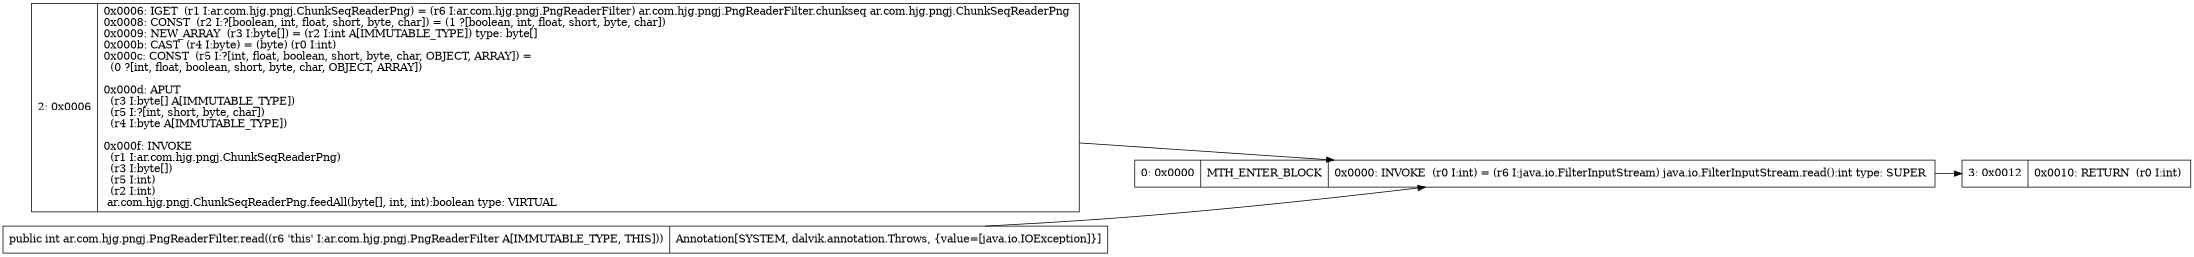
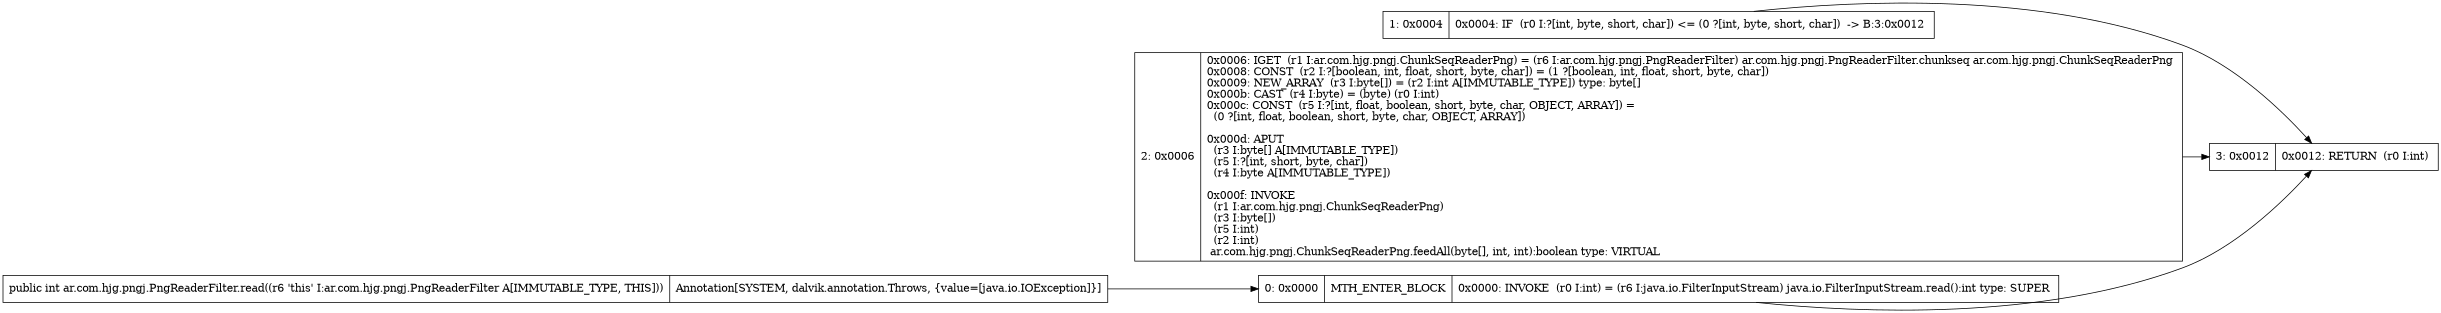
node "1: 0x0004": added
edge "2: 0x0006" -> "0: 0x0000": now "2: 0x0006" -> "3: 0x0012"
node "3: 0x0012": text "0x0010: RETURN  (r0 I:int)" -> "0x0012: RETURN  (r0 I:int)"
